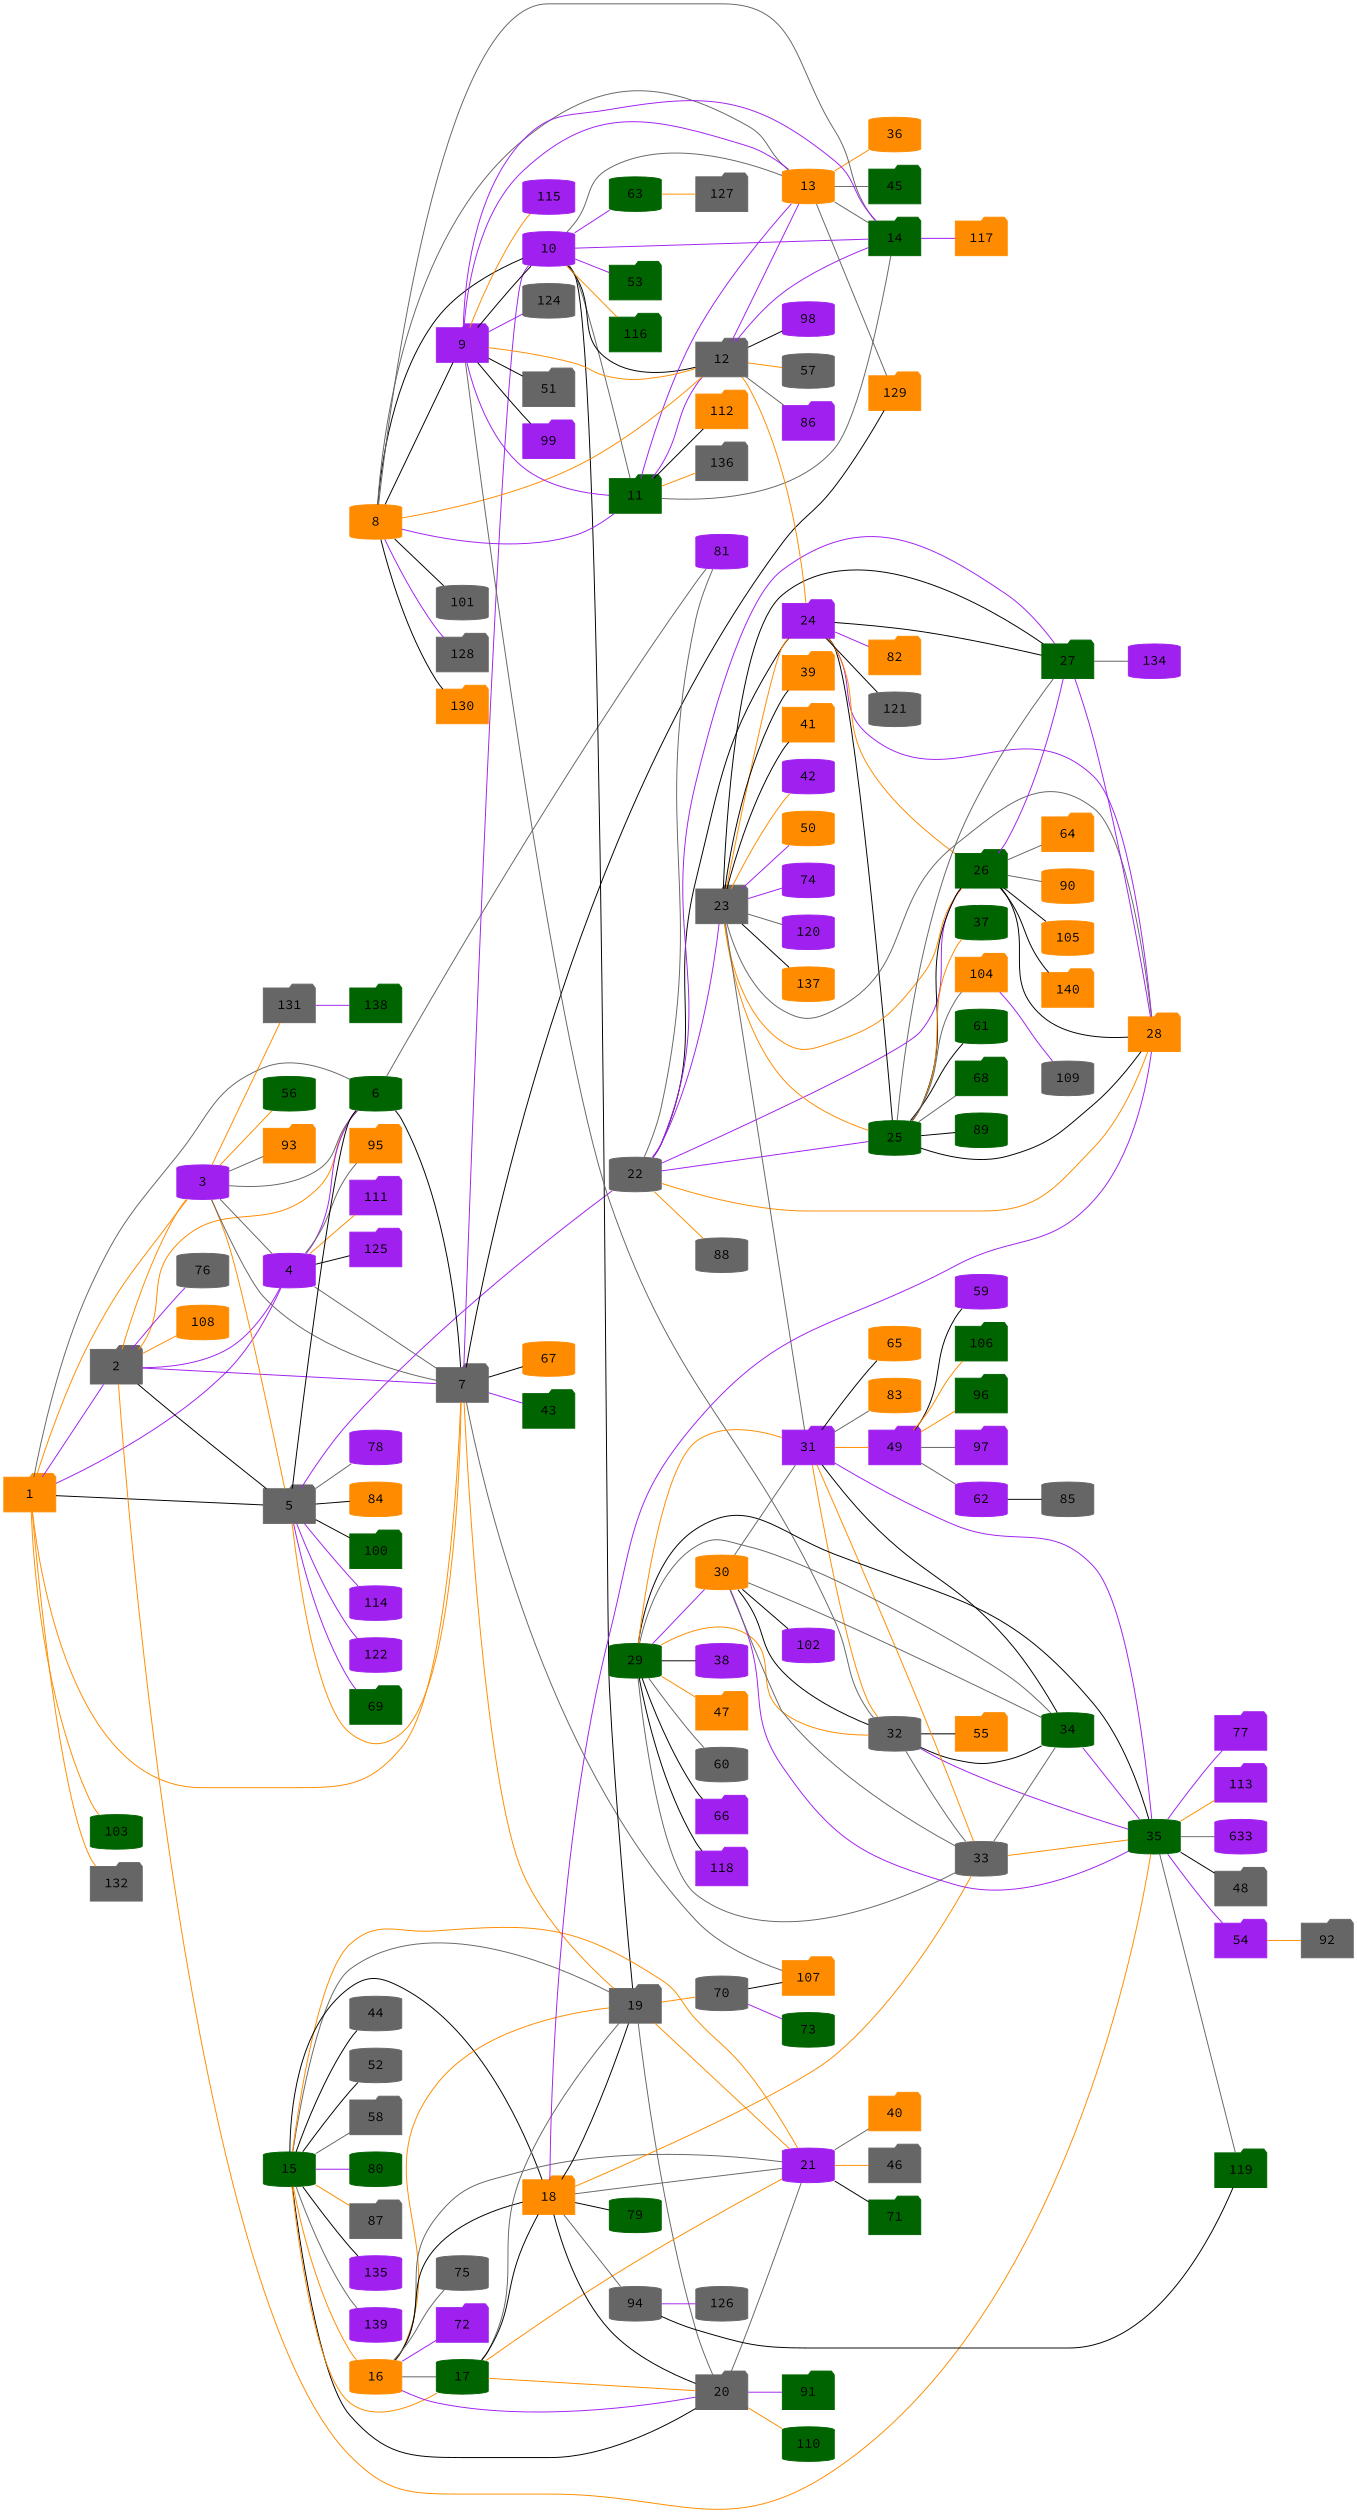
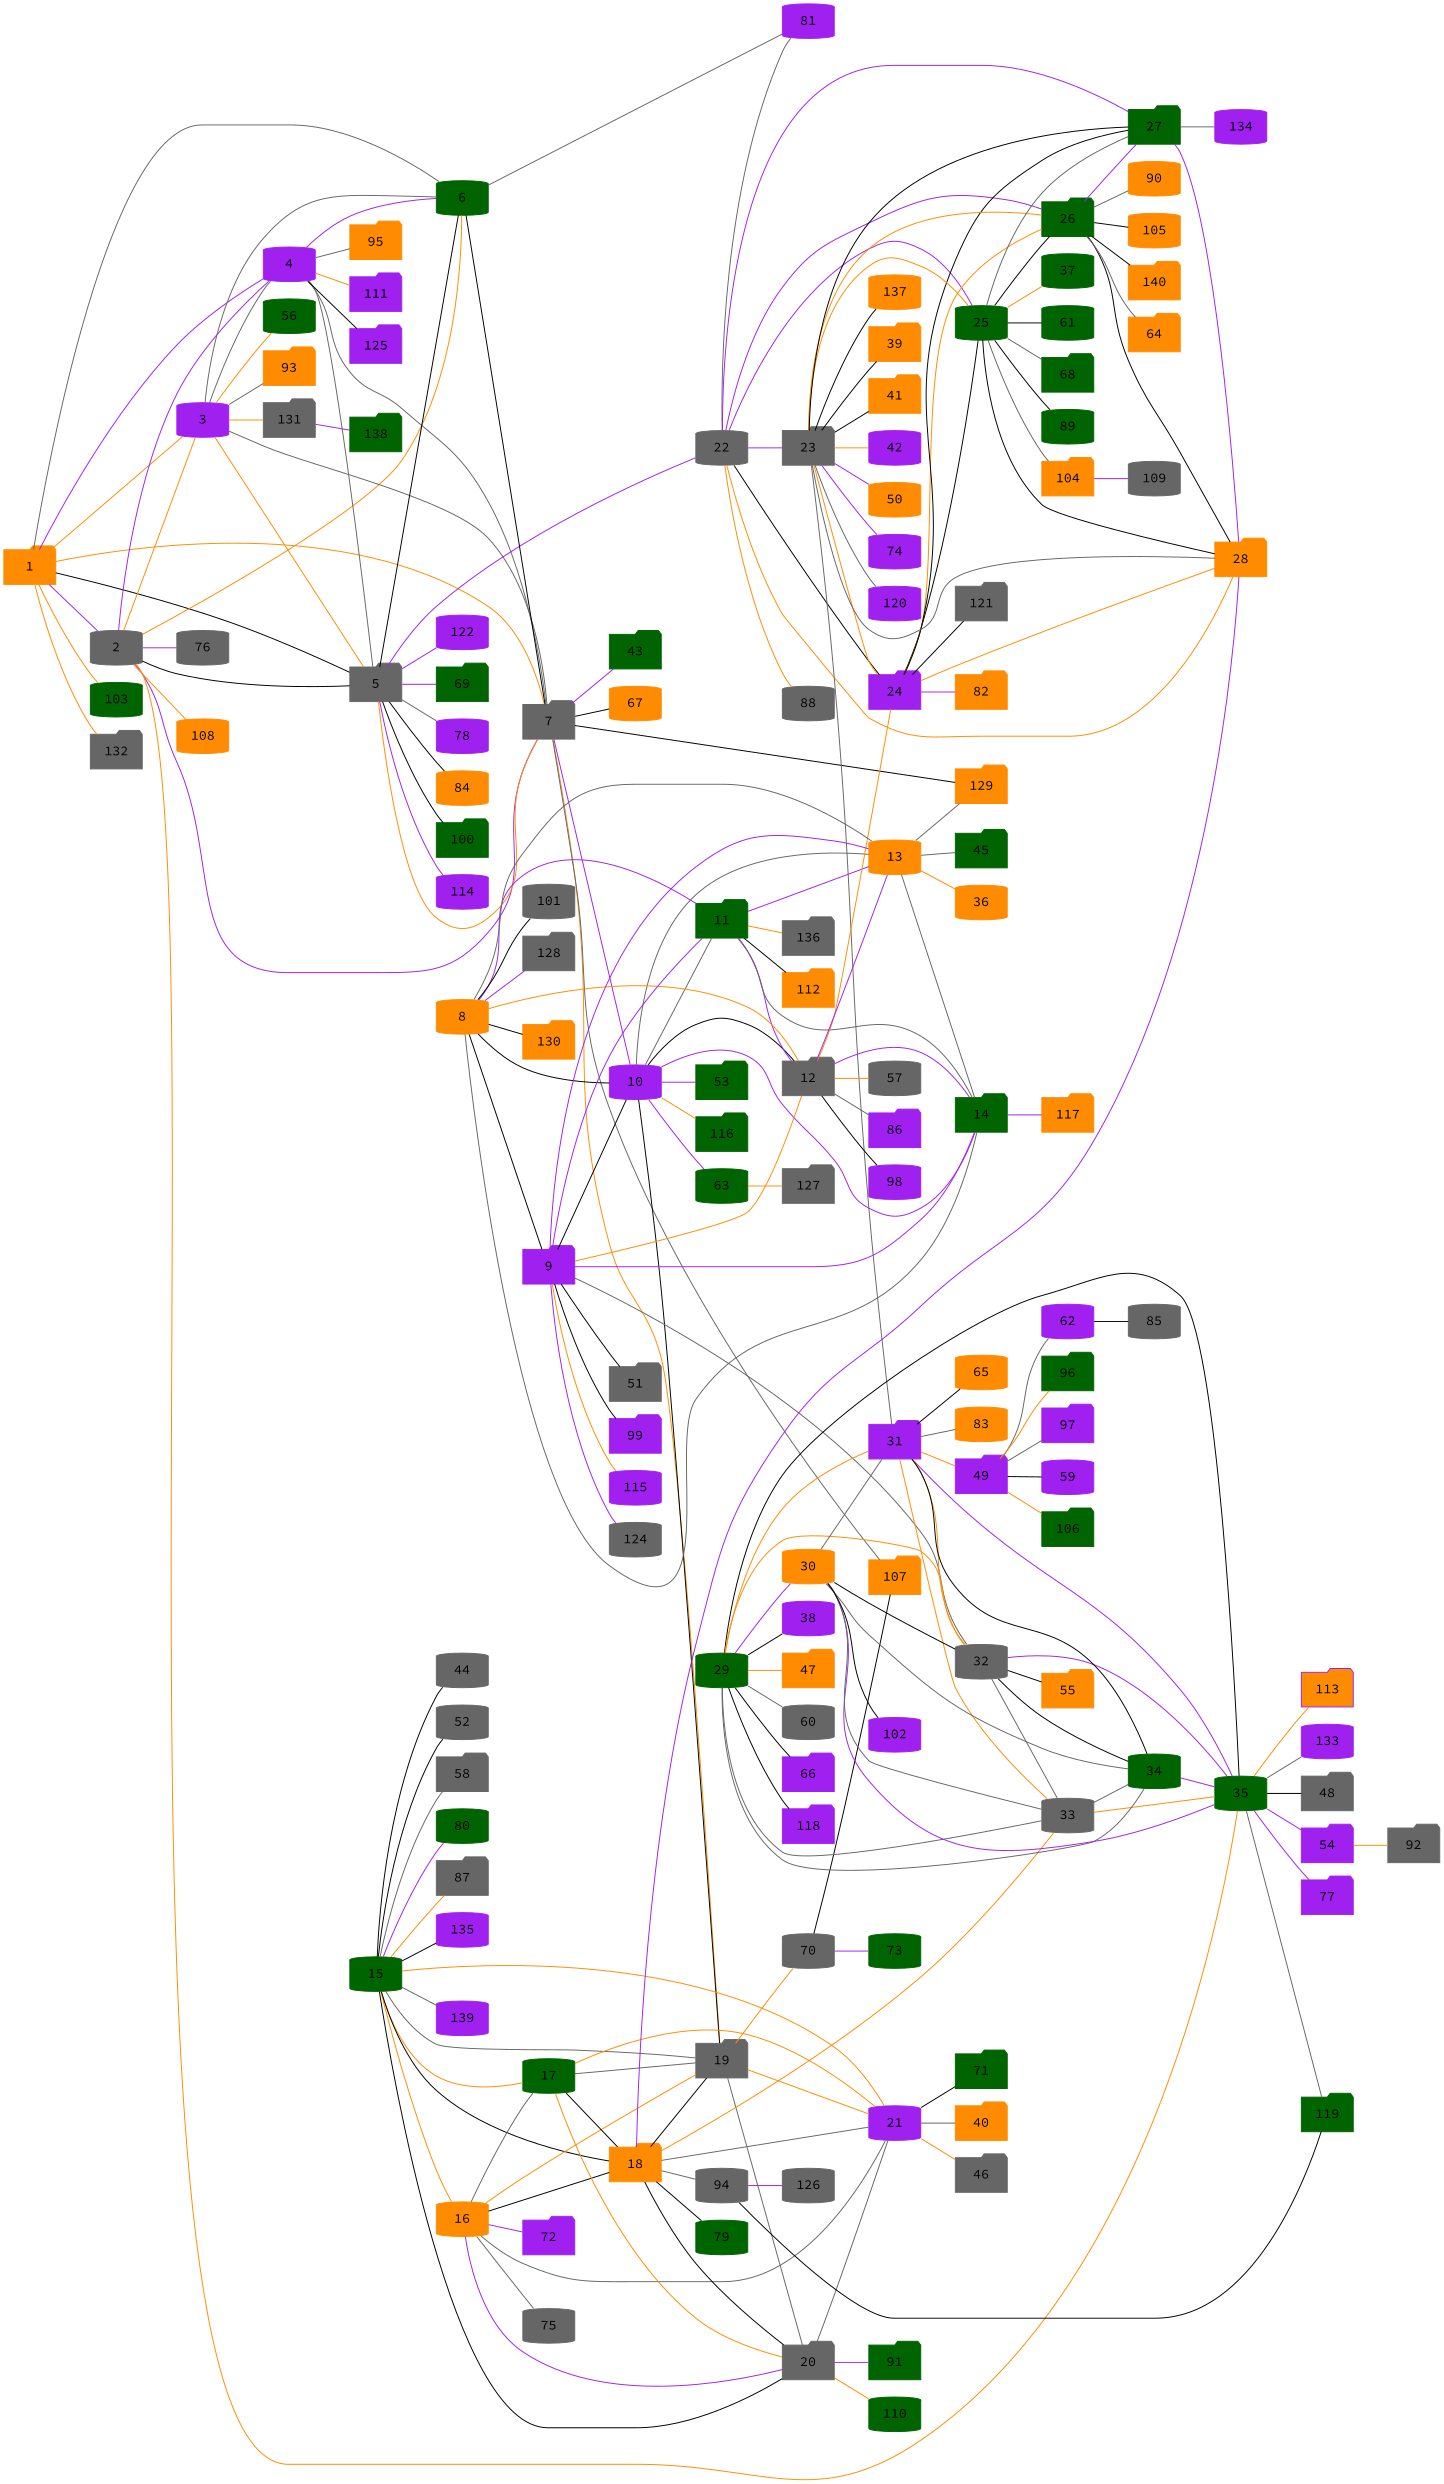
edge "4" -- "5": added
node "121": shape cylinder -> folder
edge "24" -- "28": color purple -> darkorange
node "2": shape folder -> cylinder
node "113": fillcolor purple -> darkorange
node "633": label "633" -> "133"
